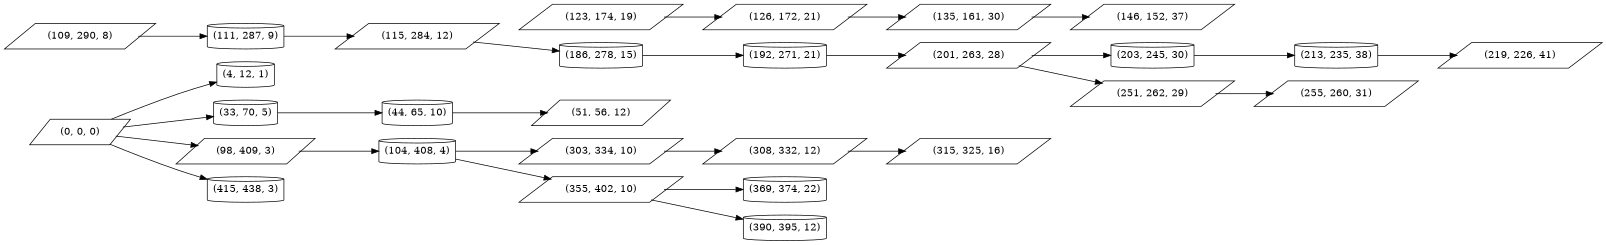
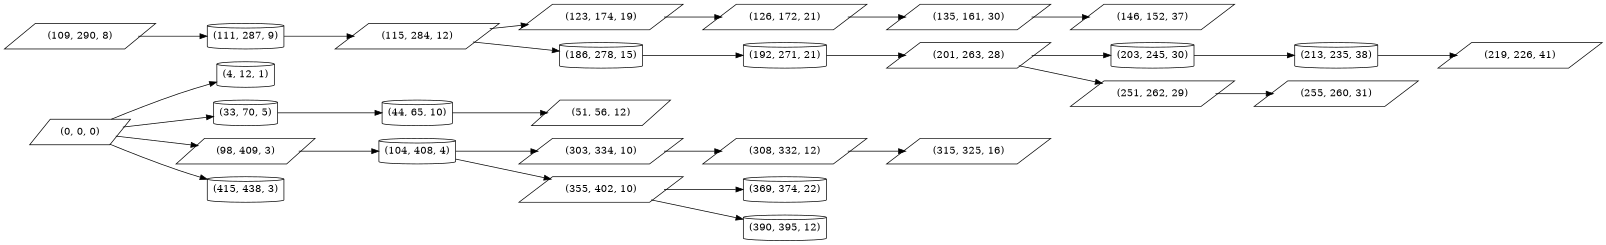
edge "(115, 284, 12)" -> "(123, 174, 19)": added
